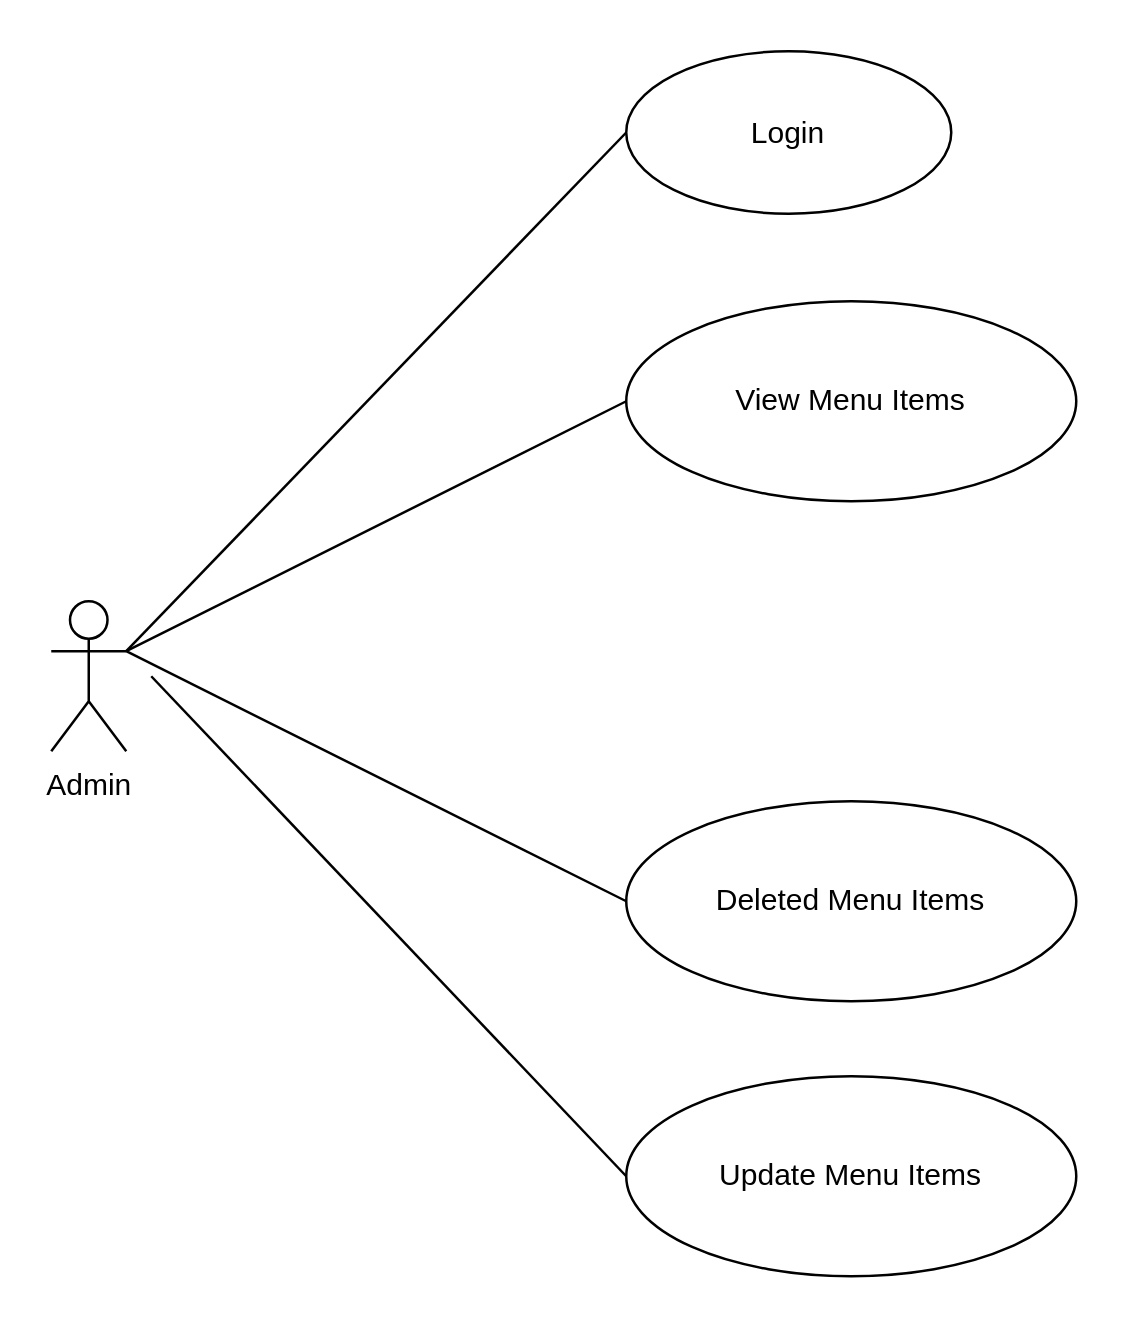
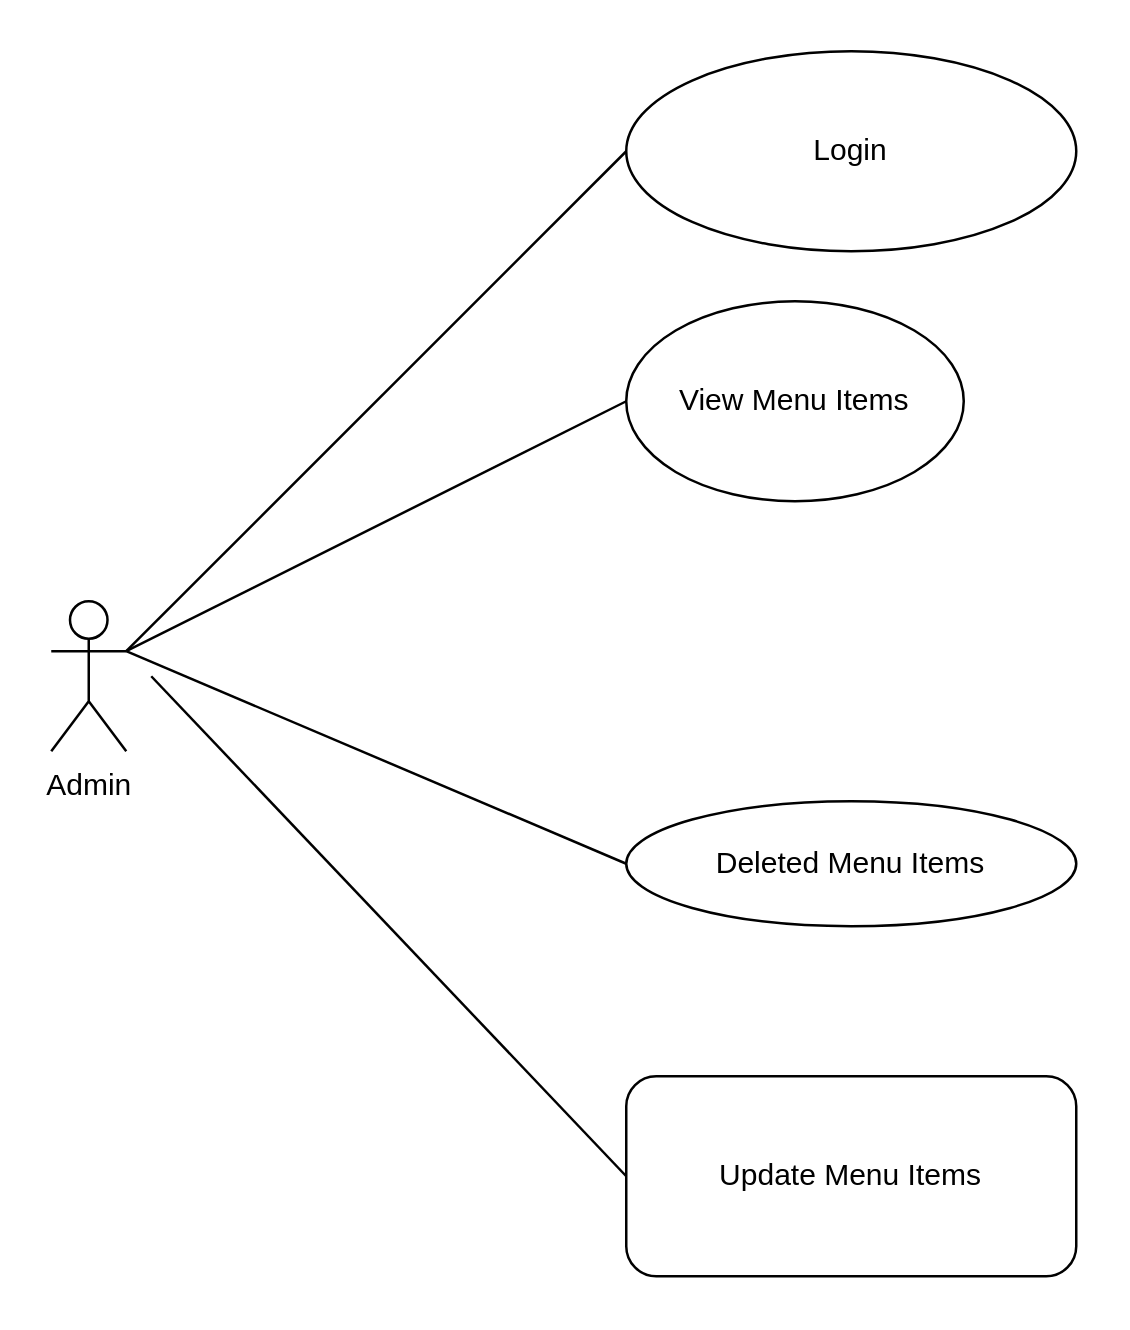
node "Login": size 325x163 -> 450x200
node "View Menu Items": size 450x200 -> 338x200
node "Deleted Menu Items": size 450x200 -> 450x125
node "Update Menu Items": shape ellipse -> rounded rectangle
